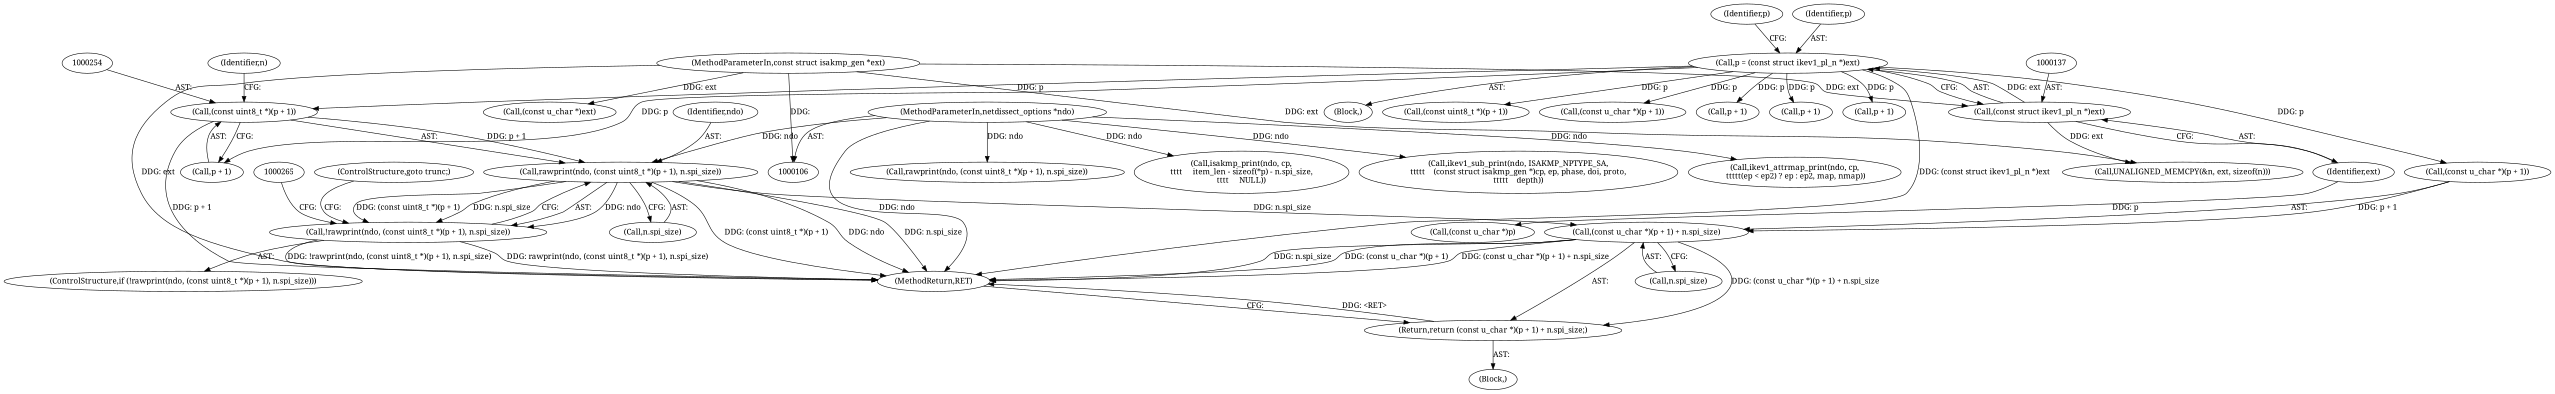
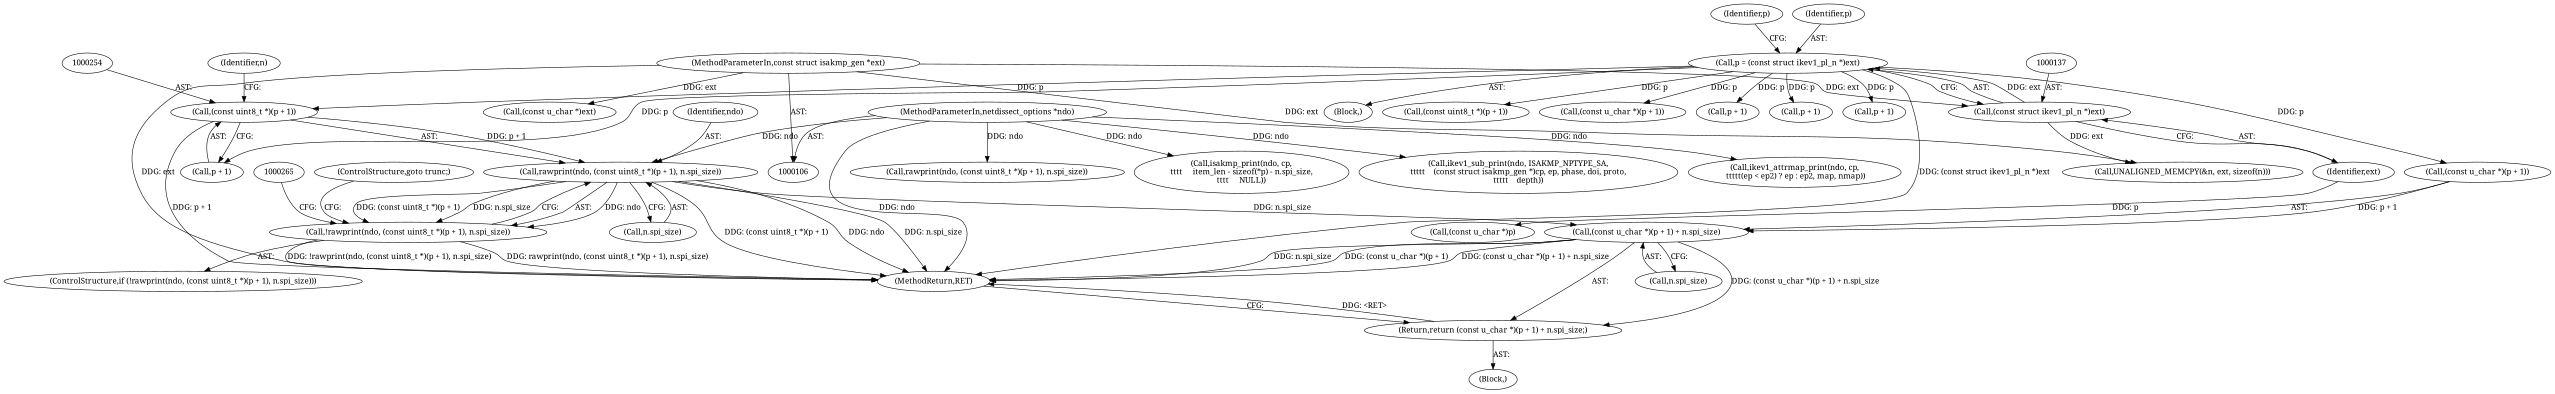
edge "(MethodParameterIn,const struct isakmp_gen *ext)" -> "1000106": label "DDG: " -> "AST: "
